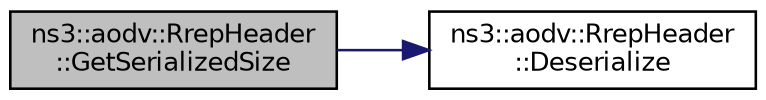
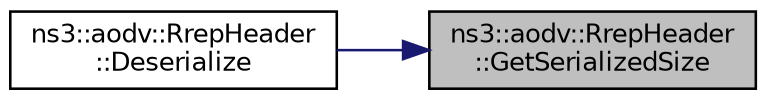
edge "ns3::aodv::RrepHeader ::GetSerializedSize" -> "ns3::aodv::RrepHeader ::Deserialize": reversed
